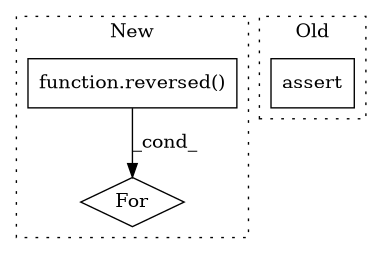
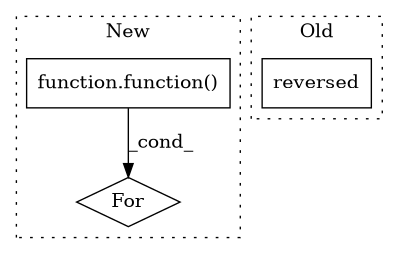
node "function.reversed()": label "function.reversed()" -> "function.function()"
node "assert": label "assert" -> "reversed"
